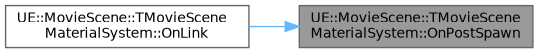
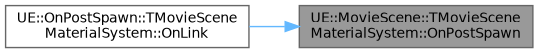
node "UE::MovieScene::TMovieScene MaterialSystem::OnLink": label "UE::MovieScene::TMovieScene MaterialSystem::OnLink" -> "UE::OnPostSpawn::TMovieScene MaterialSystem::OnLink"
